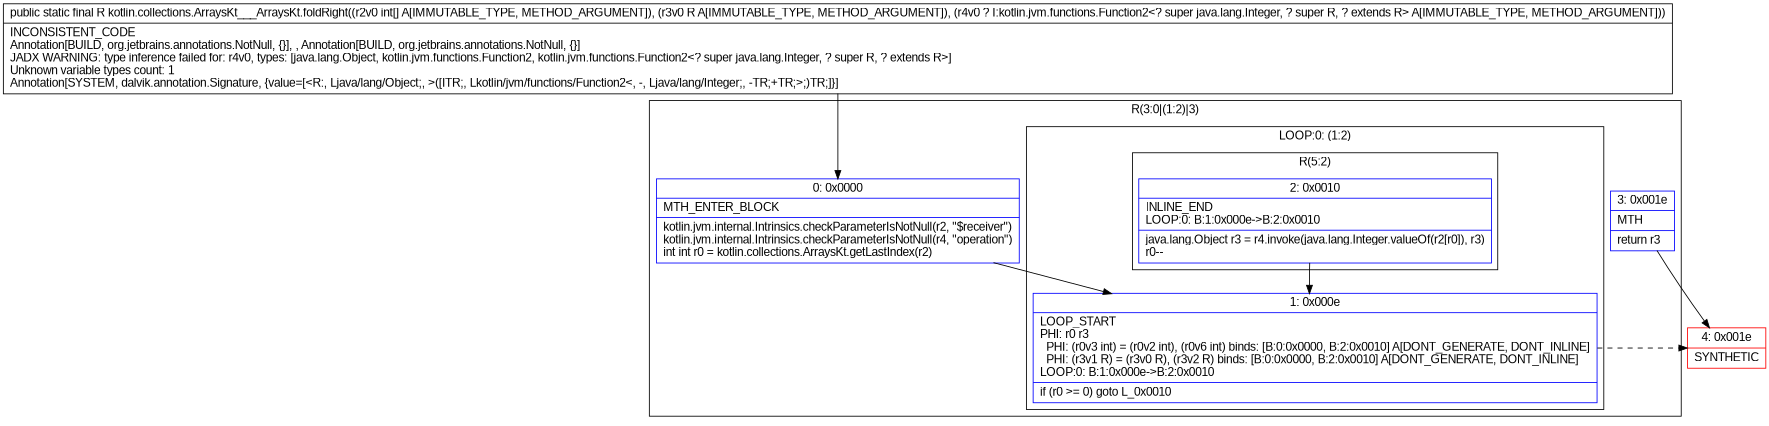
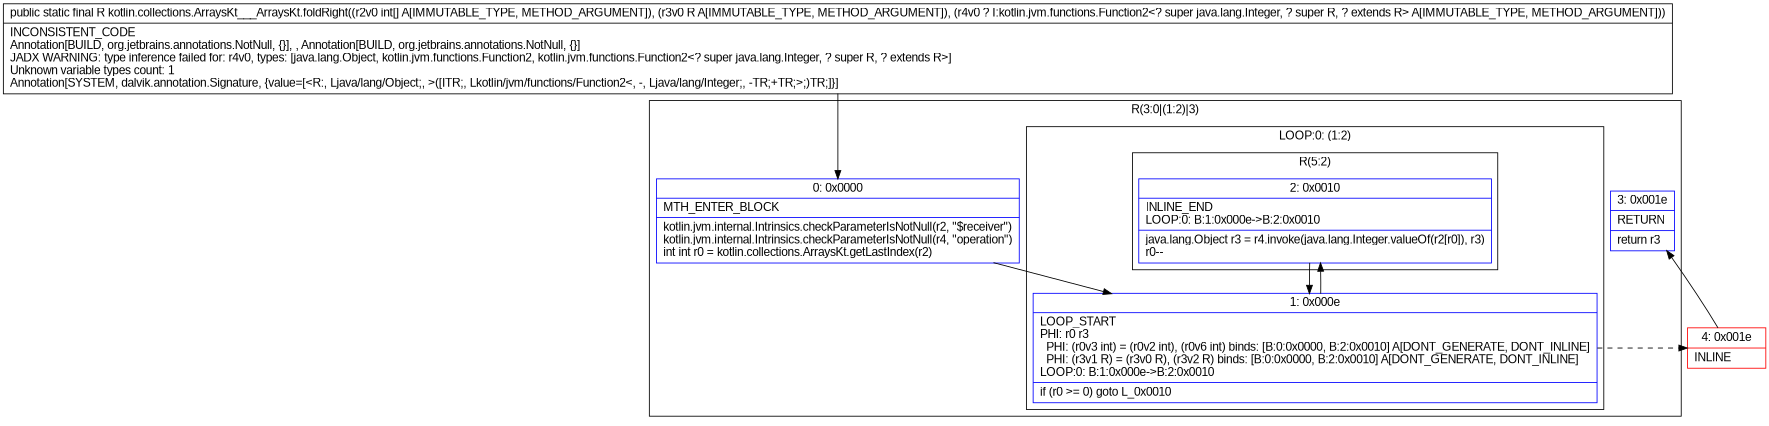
node "3: 0x001e": text "MTH" -> "RETURN"
edge "3: 0x001e" -> "4: 0x001e": reversed
edge "1: 0x000e" -> "2: 0x0010": added
node "4: 0x001e": text "SYNTHETIC" -> "INLINE"
